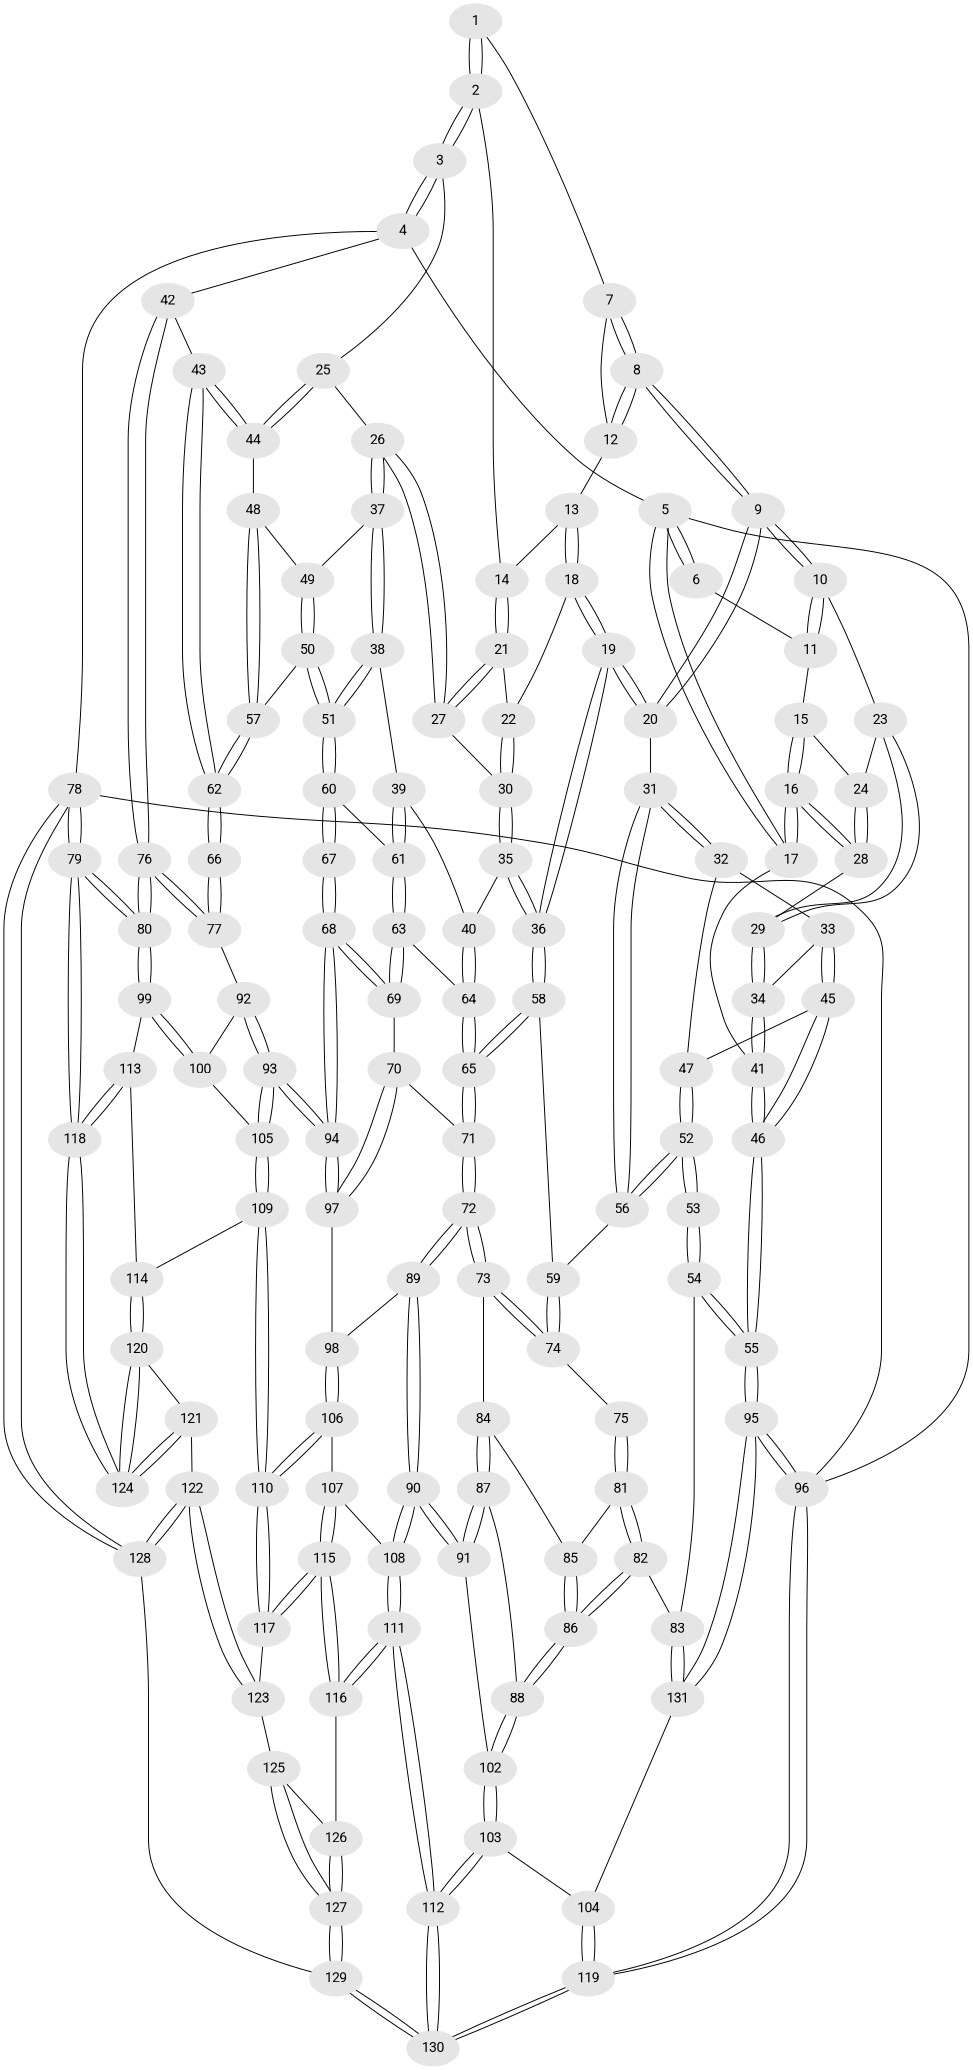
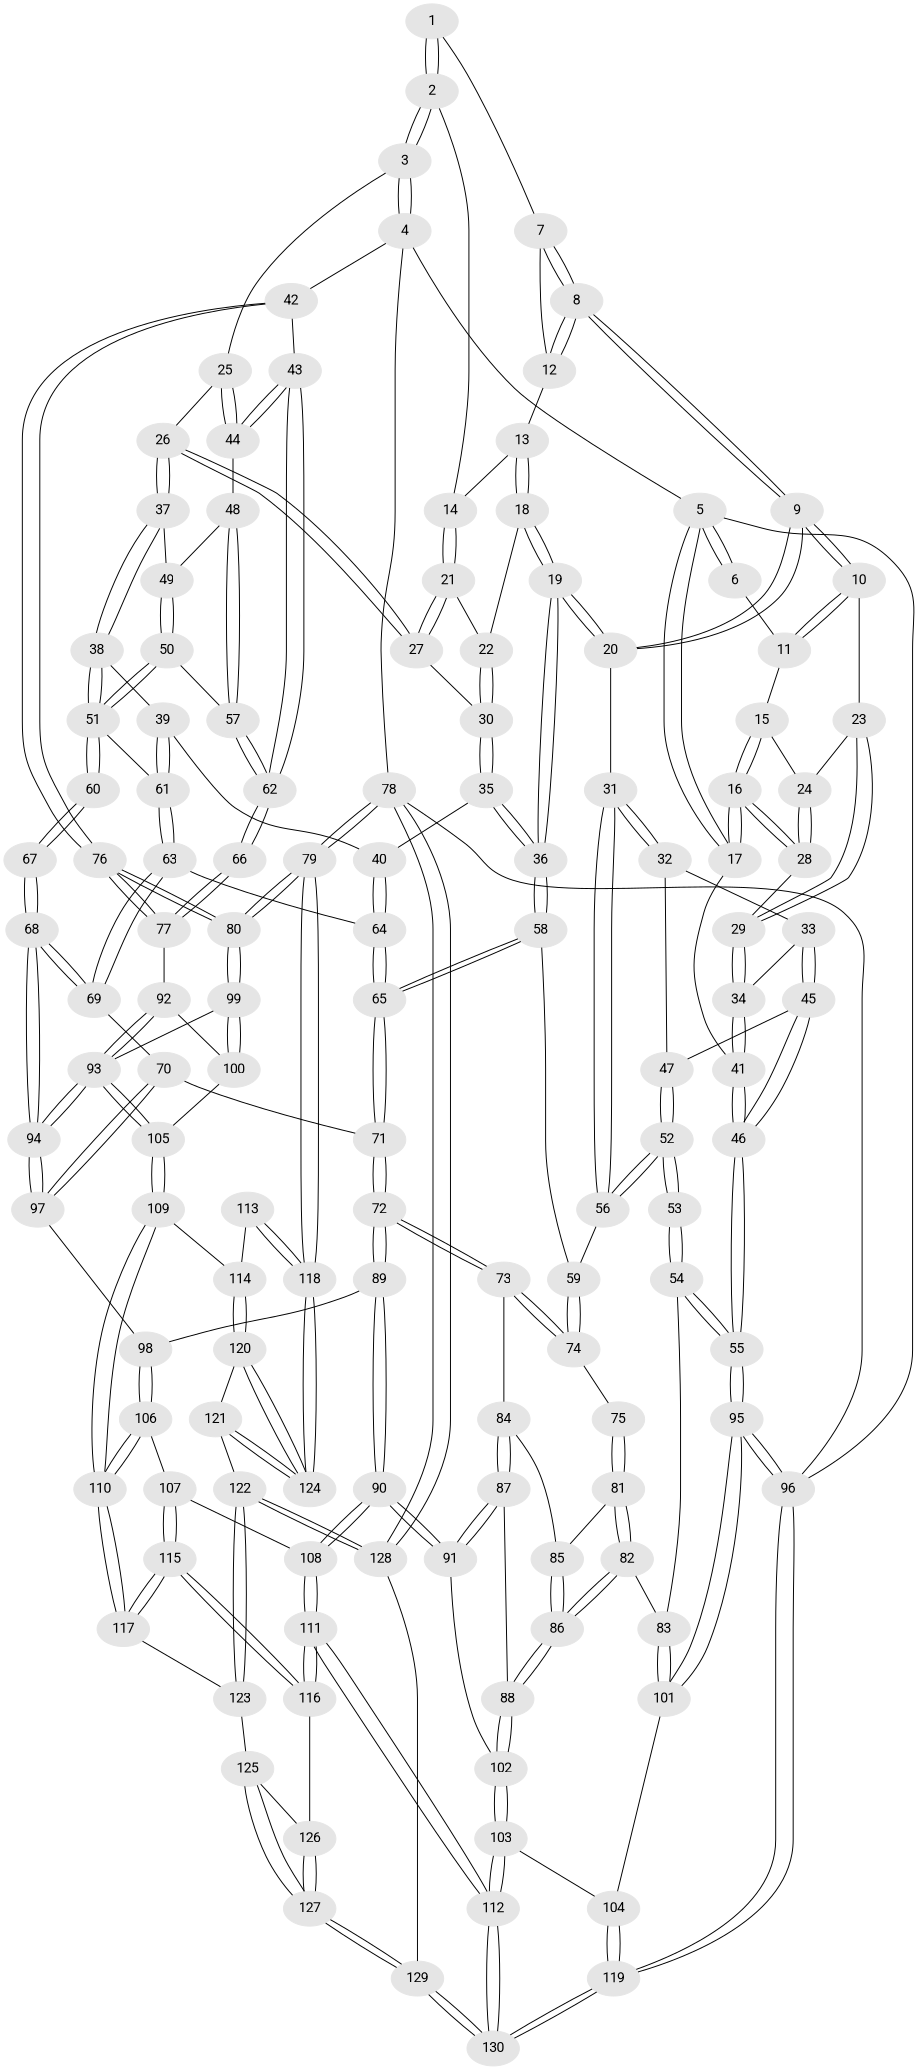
edge "60" -- "61": now "51" -- "61"
edge "99" -- "113": now "99" -- "93"
node "131": label "131" -> "101"
